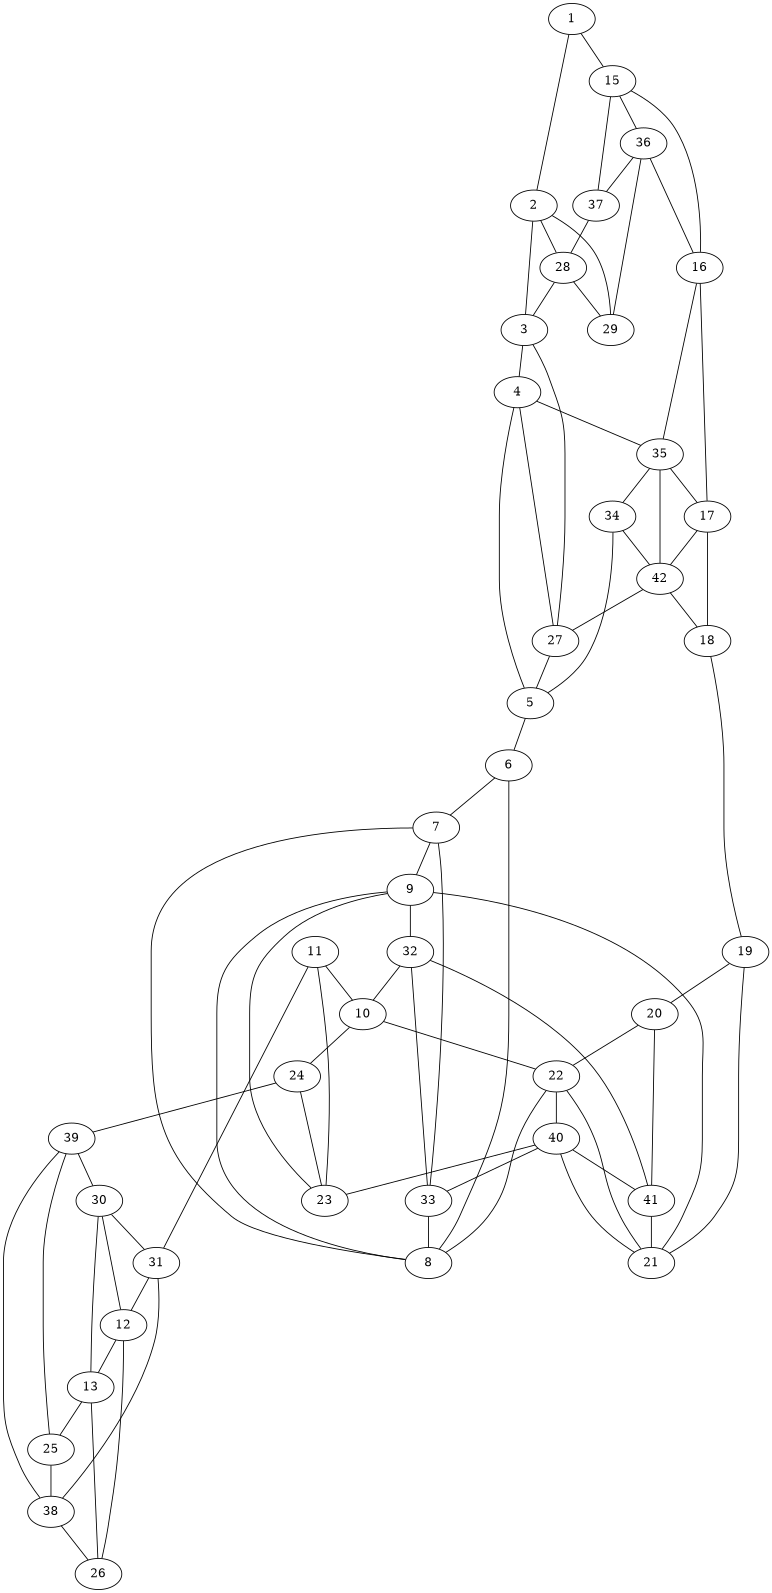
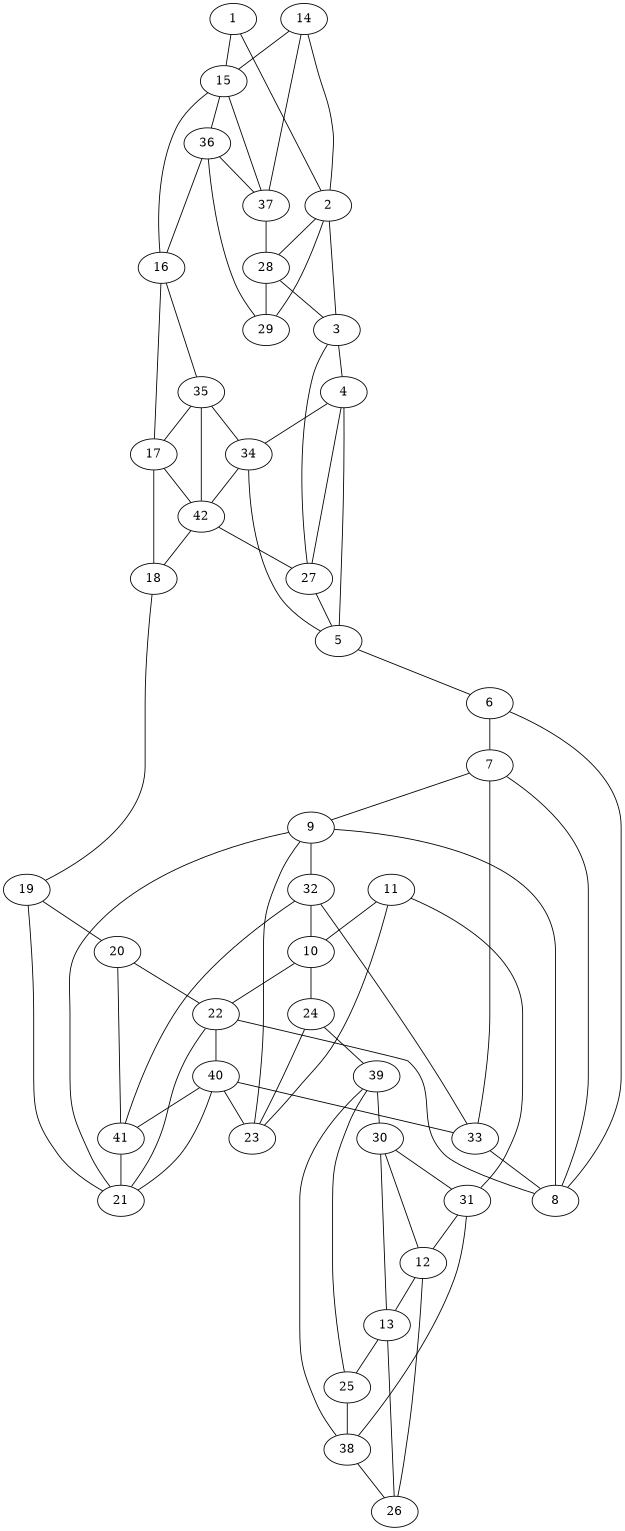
node "14": added
edge "4" -- "35": now "4" -- "34"
